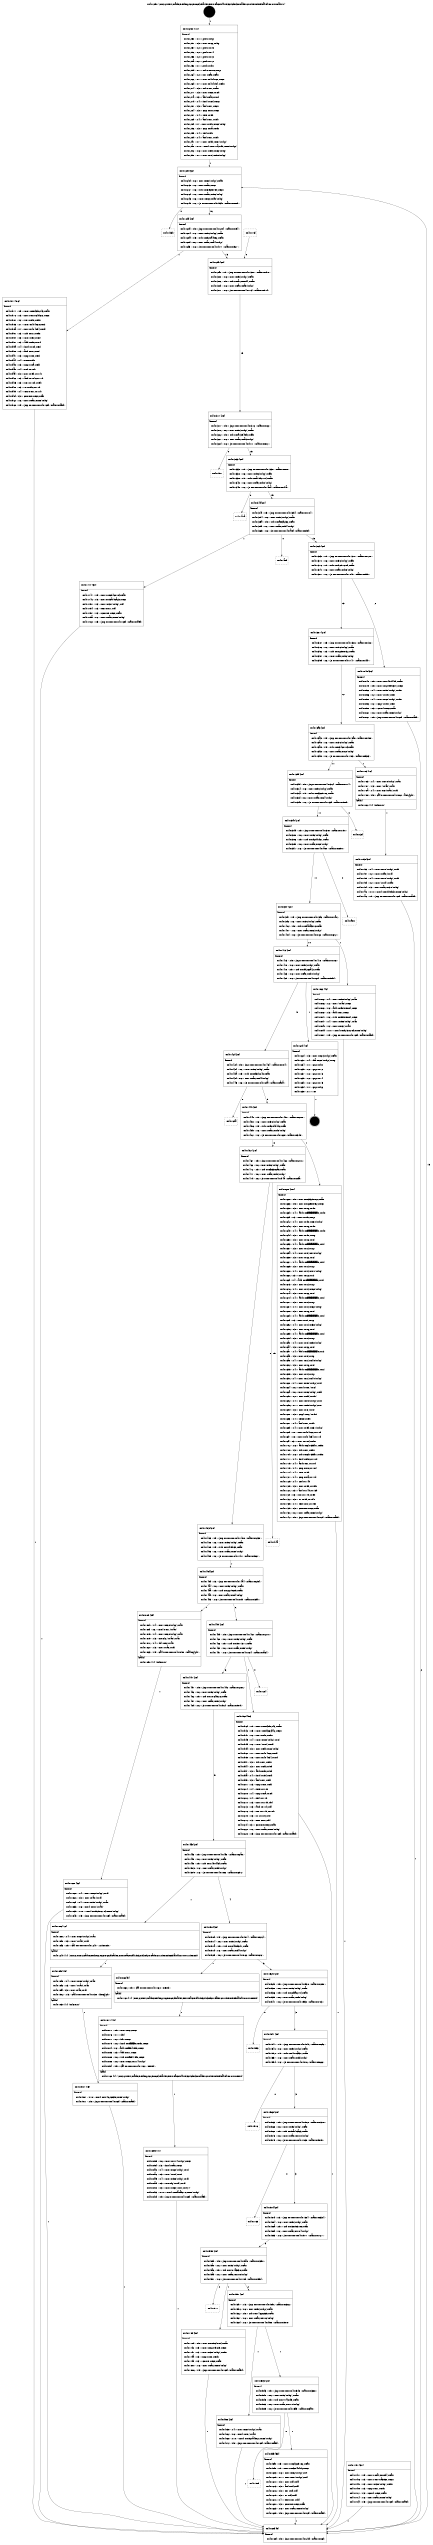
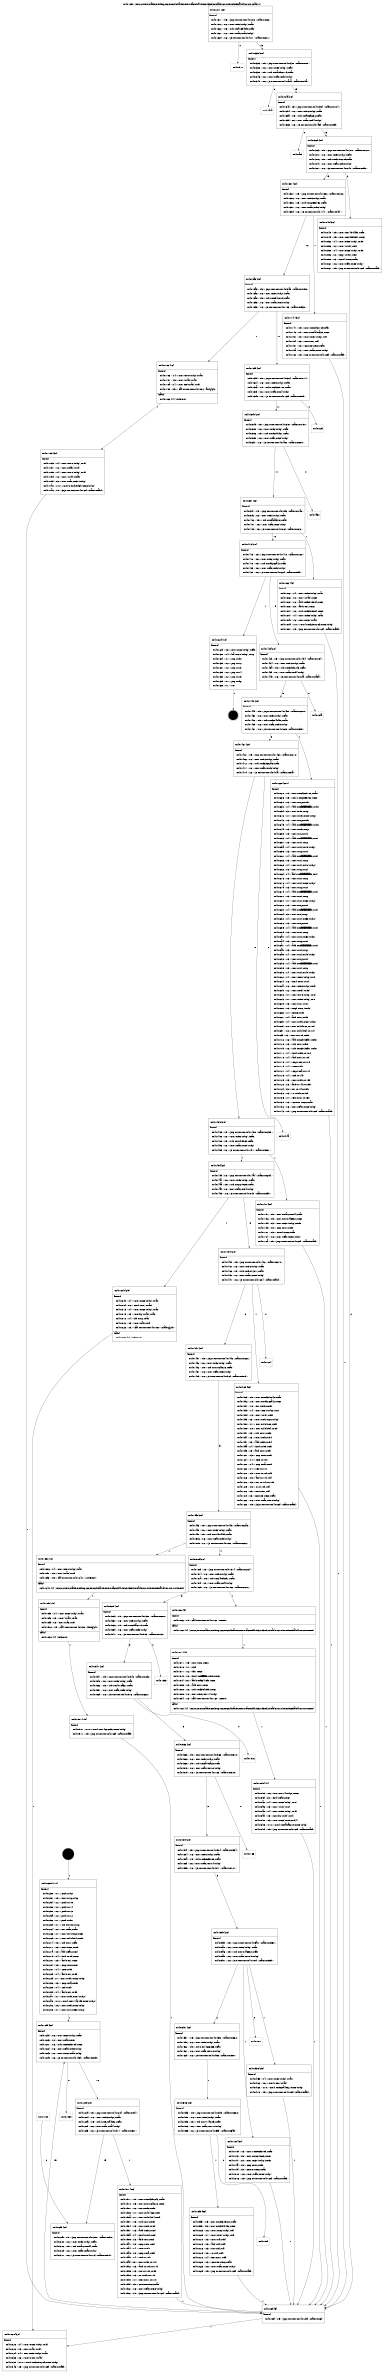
edge "0x4012fb [28]" -> "0x401317 [28]": removed, label "15"
edge "0x40134f [28]" -> "0x401747 [30]": now "0x401387 [28]" -> "0x401747 [30]"
edge "0x401483 [28]" -> "0x4017b1 [30]": added, label "1"
edge "0x401467 [28]" -> "0x401b4a": label " 15" -> " 0"
edge "0x401828 [32]" -> "0x401cef [5]": reversed
edge "0x4015b7 [28]" -> "0x401b5e [25]": now "0x40159b [28]" -> "0x401b5e [25]"
